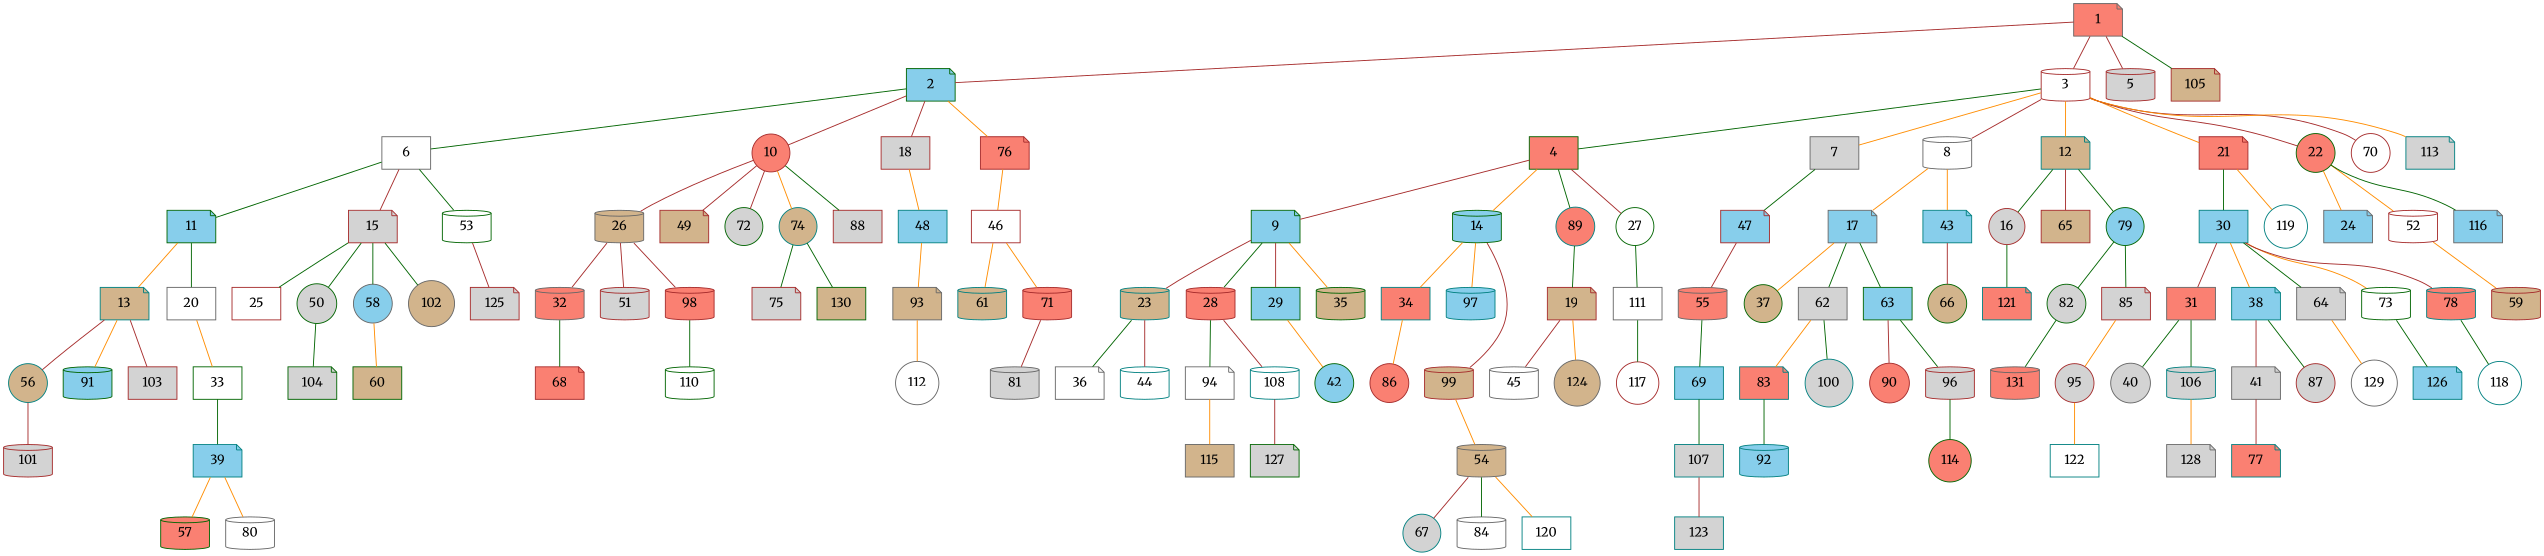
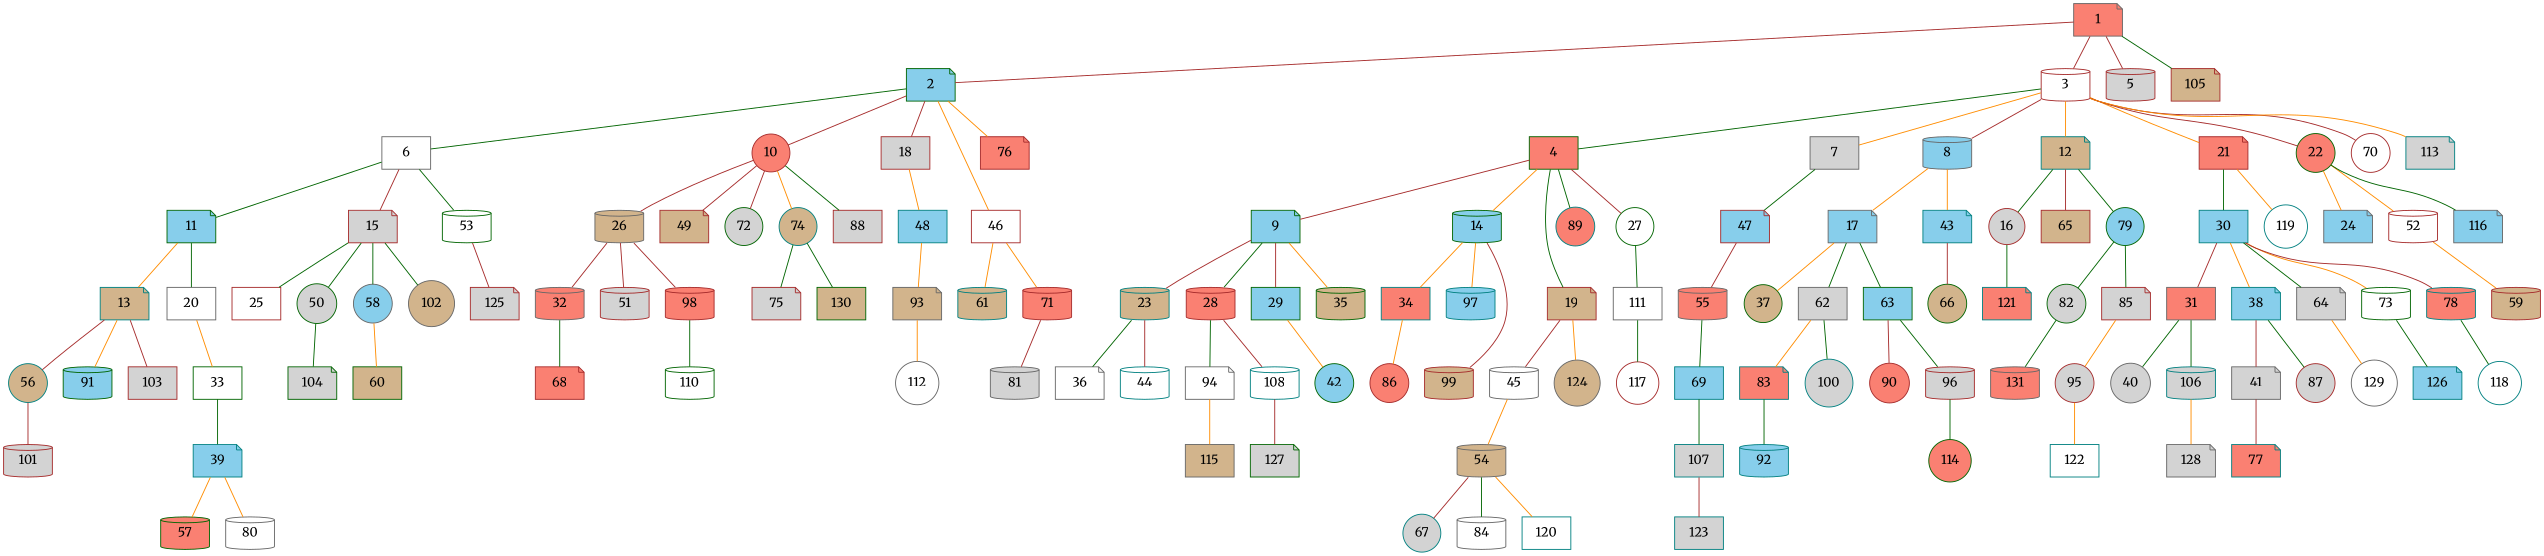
node "8": fillcolor white -> skyblue
edge "76" -- "46": now "2" -- "46"
edge "89" -- "19": now "4" -- "19"
edge "99" -- "54": now "45" -- "54"
